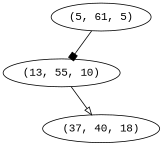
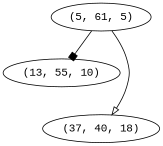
edge "(13, 55, 10)" -> "(37, 40, 18)": now "(5, 61, 5)" -> "(37, 40, 18)"
